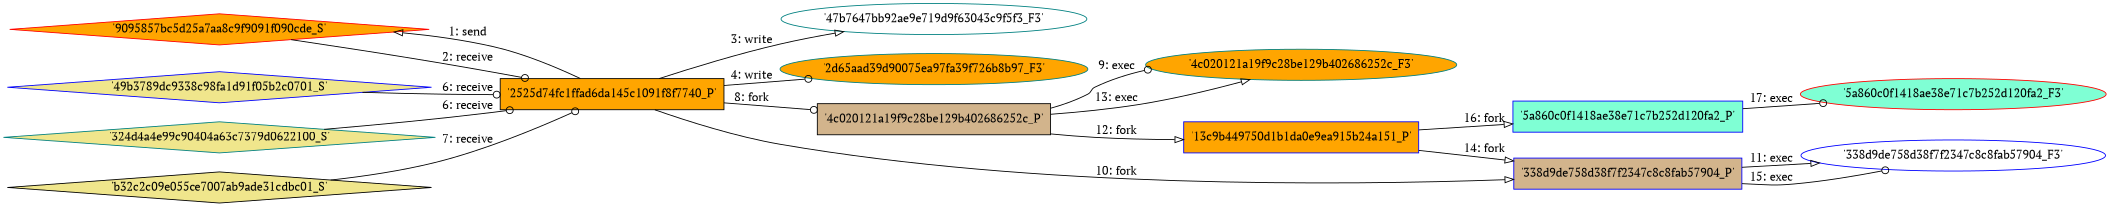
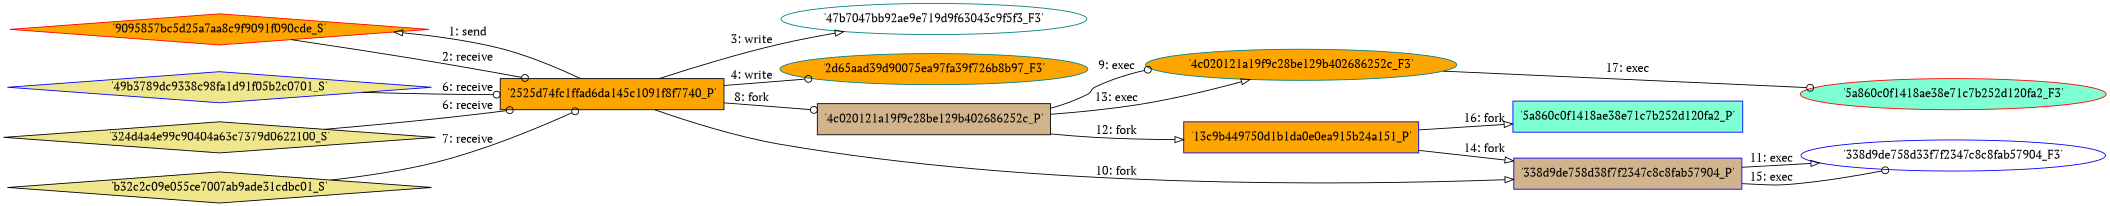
node "'47b7647bb92ae9e719d9f63043c9f5f3_F3'": label "'47b7647bb92ae9e719d9f63043c9f5f3_F3'" -> "'47b7047bb92ae9e719d9f63043c9f5f3_F3'"
edge "'5a860c0f1418ae38e71c7b252d120fa2_P'" -> "'5a860c0f1418ae38e71c7b252d120fa2_F3'": now "'4c020121a19f9c28be129b402686252c_F3'" -> "'5a860c0f1418ae38e71c7b252d120fa2_F3'"
node "'324d4a4e99c90404a63c7379d0622100_S'": color teal -> black
node "'13c9b449750d1b1da0e9ea915b24a151_P'": label "'13c9b449750d1b1da0e9ea915b24a151_P'" -> "'13c9b449750d1b1da0e0ea915b24a151_P'"
node "'338d9de758d38f7f2347c8c8fab57904_F3'": label "'338d9de758d38f7f2347c8c8fab57904_F3'" -> "'338d9de758d33f7f2347c8c8fab57904_F3'"
